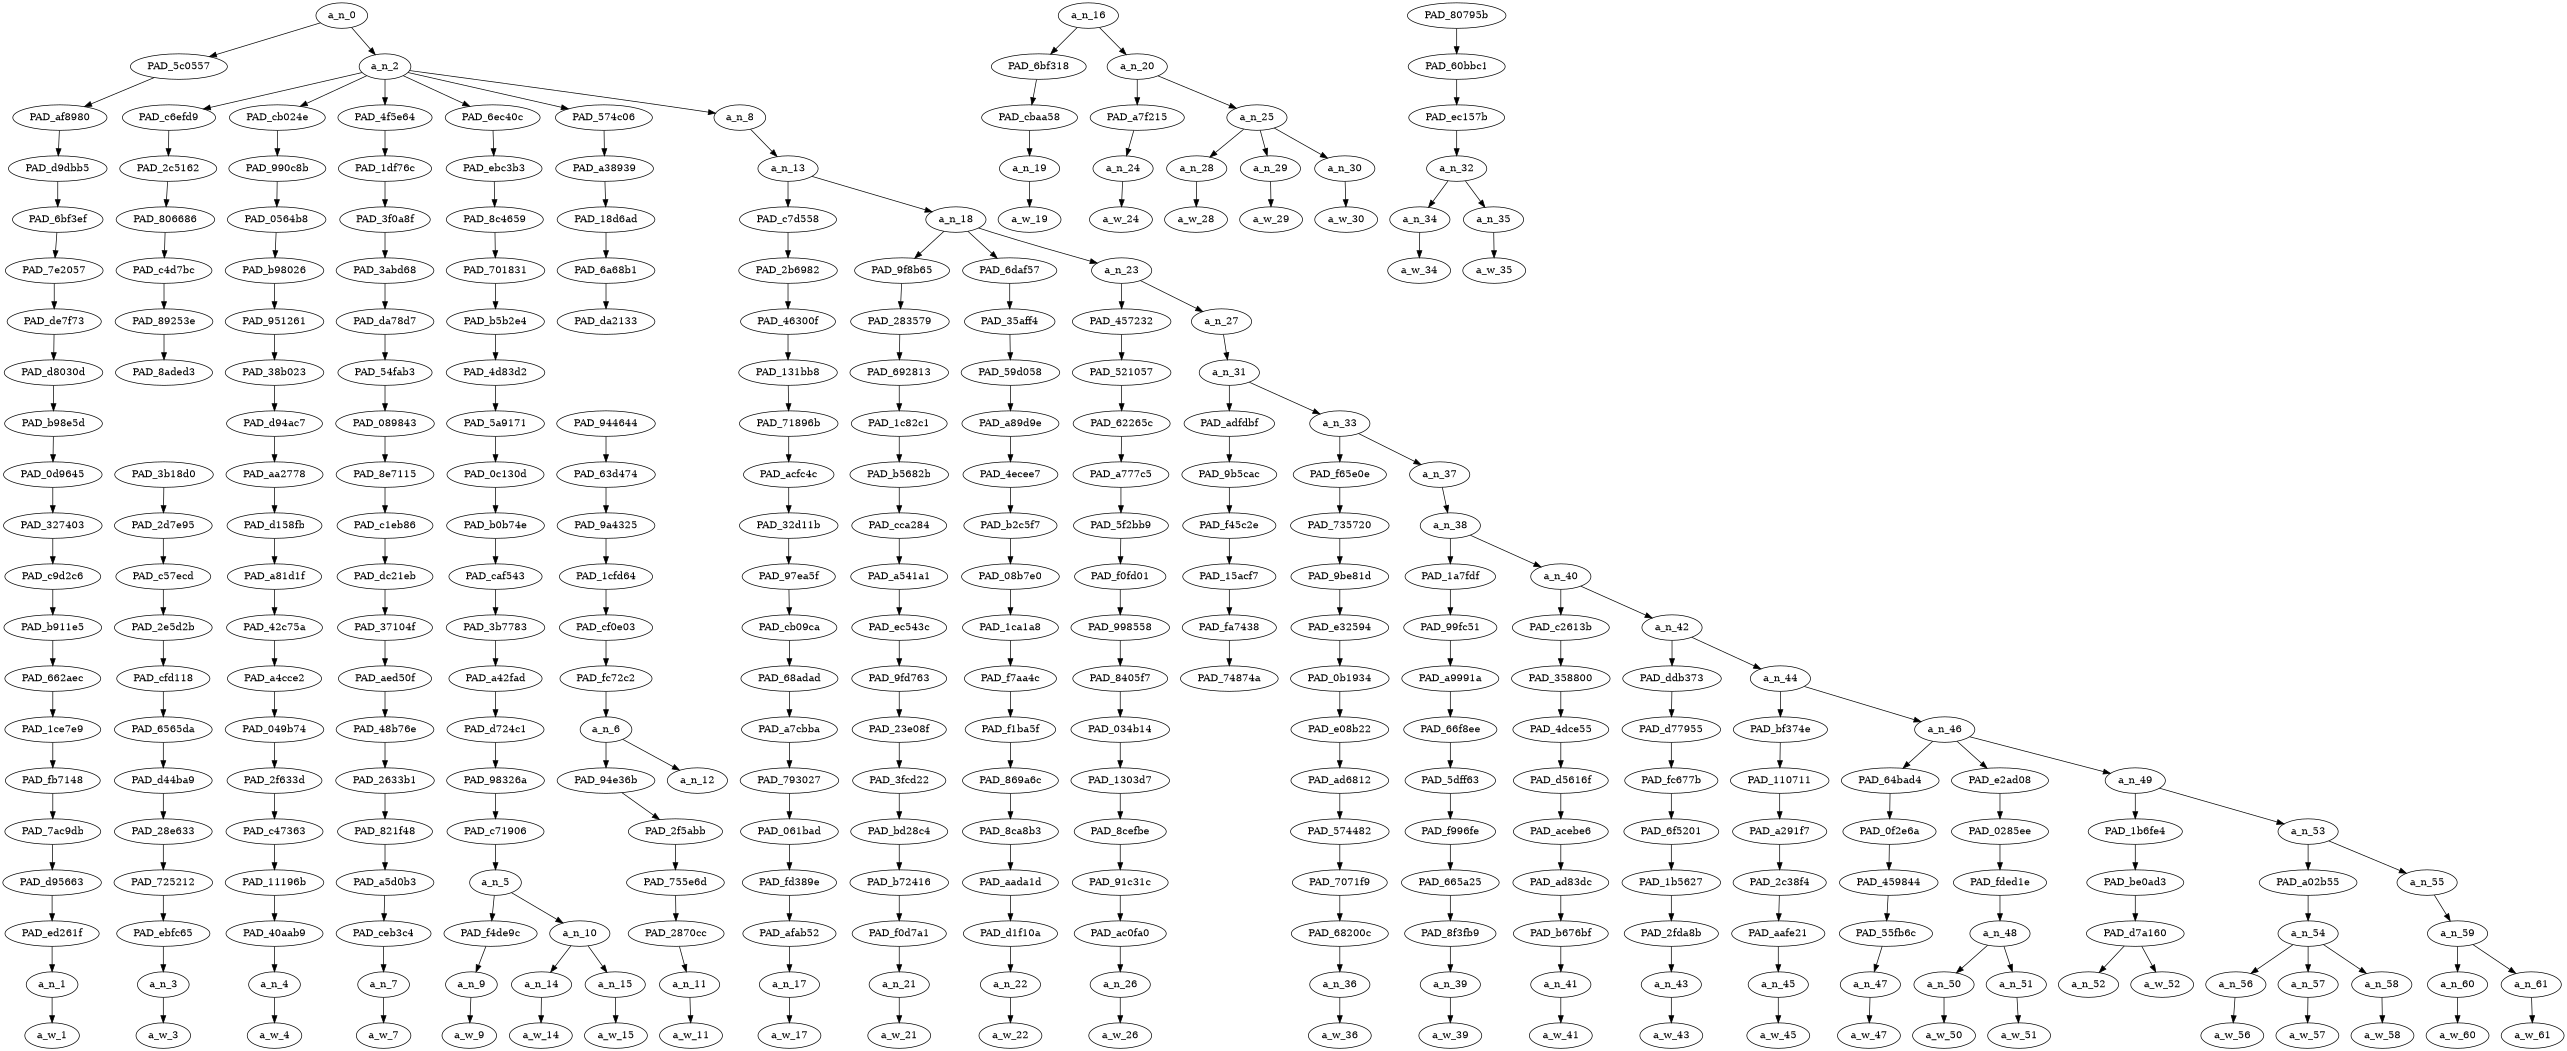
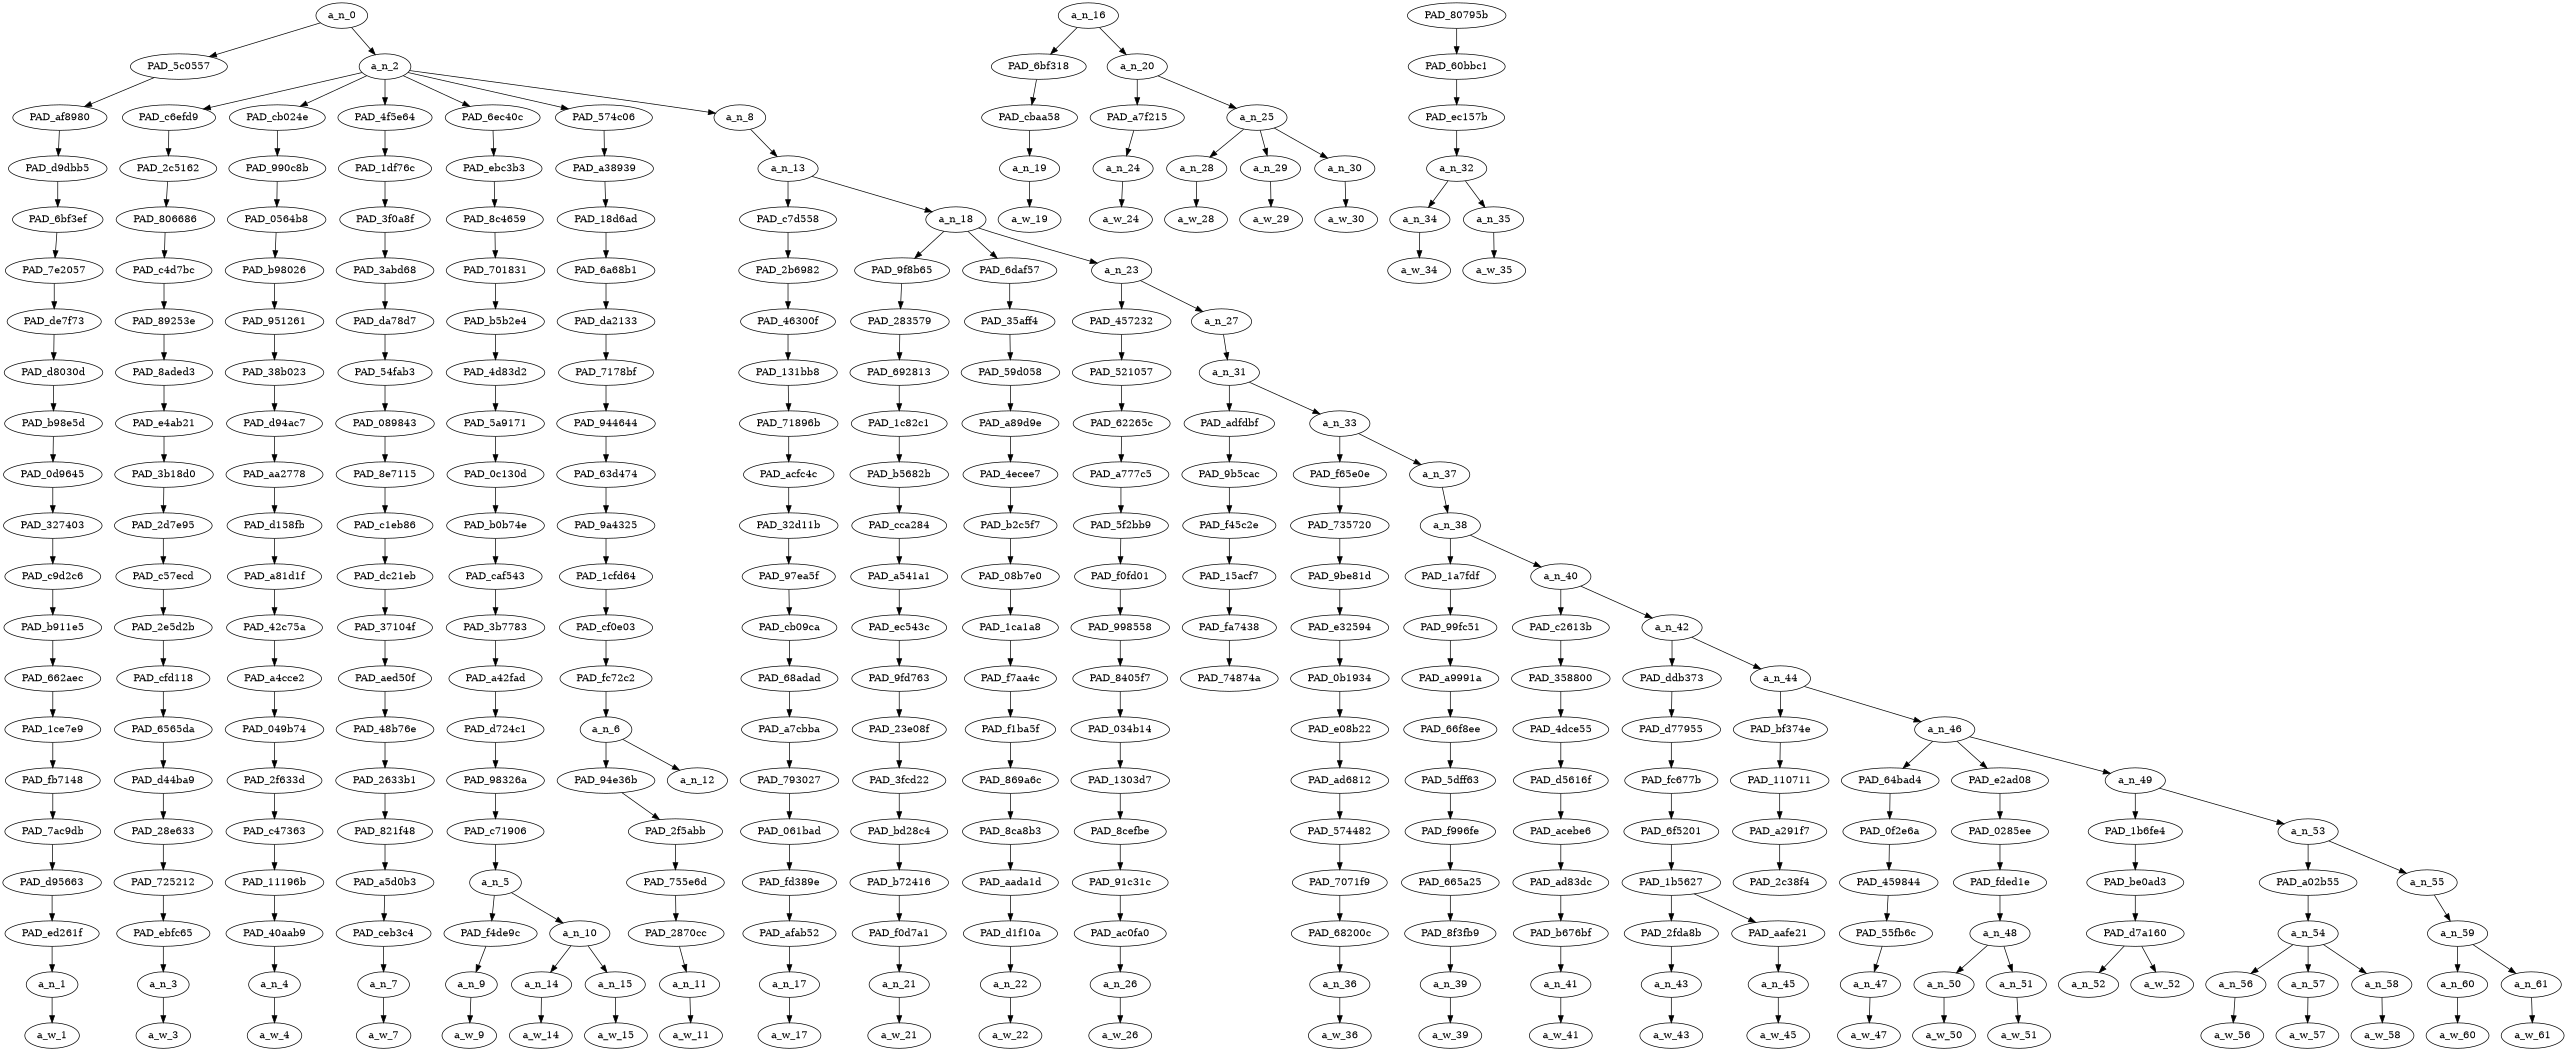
node "PAD_7178bf": added
node "PAD_e4ab21": added
edge "PAD_2c38f4" -> "PAD_aafe21": now "PAD_1b5627" -> "PAD_aafe21"
